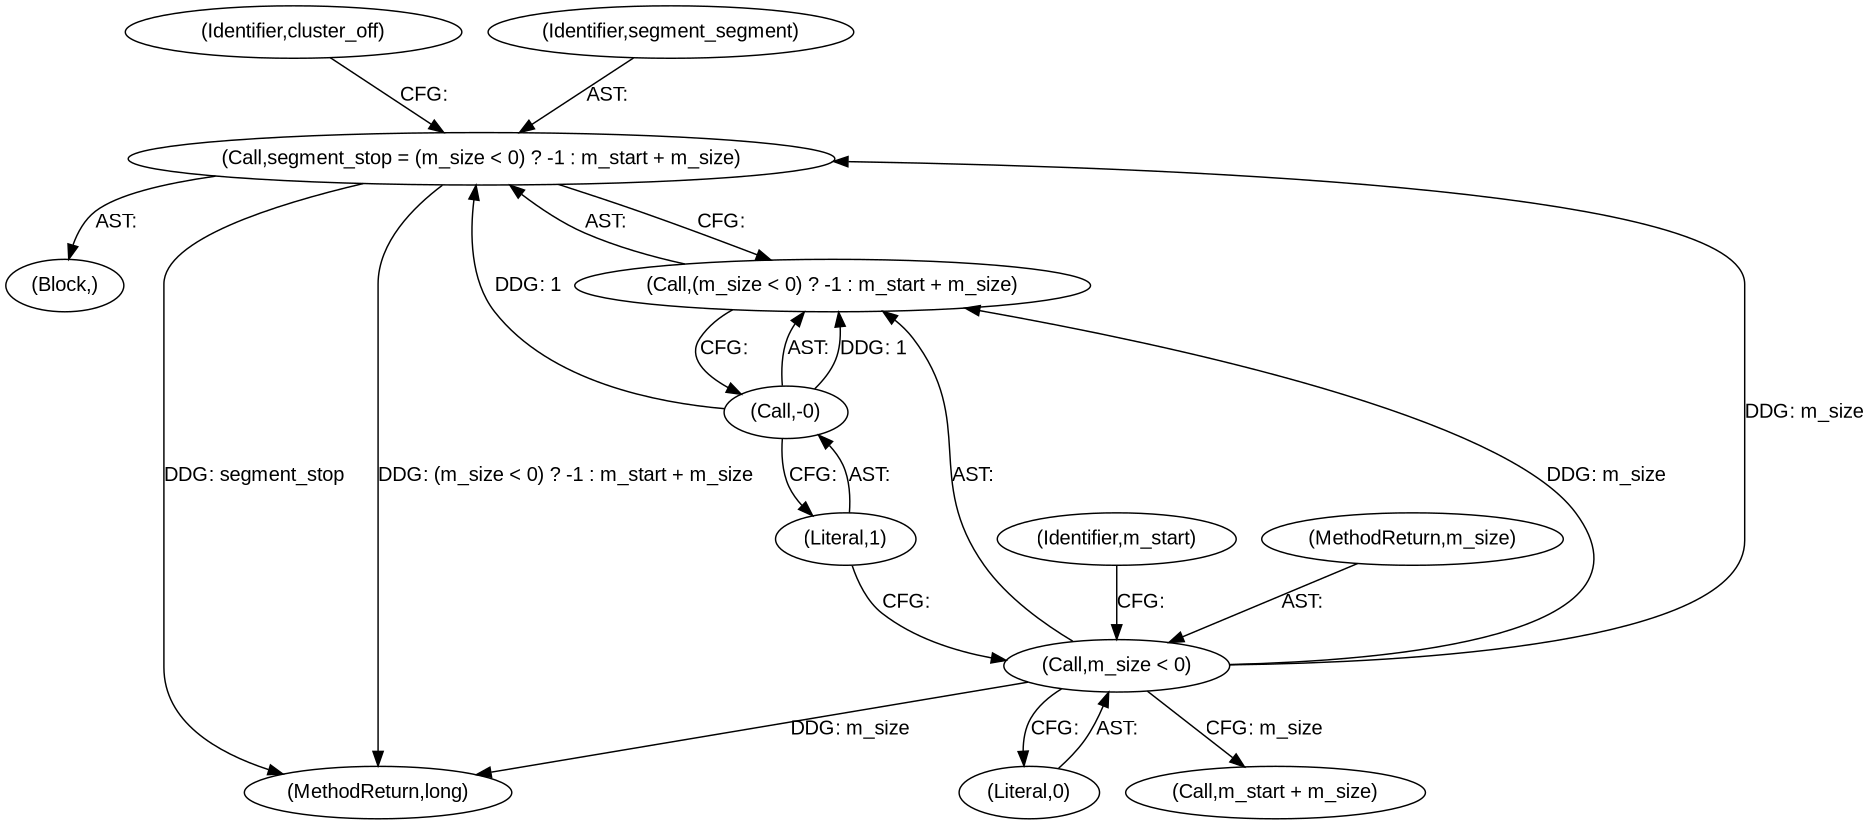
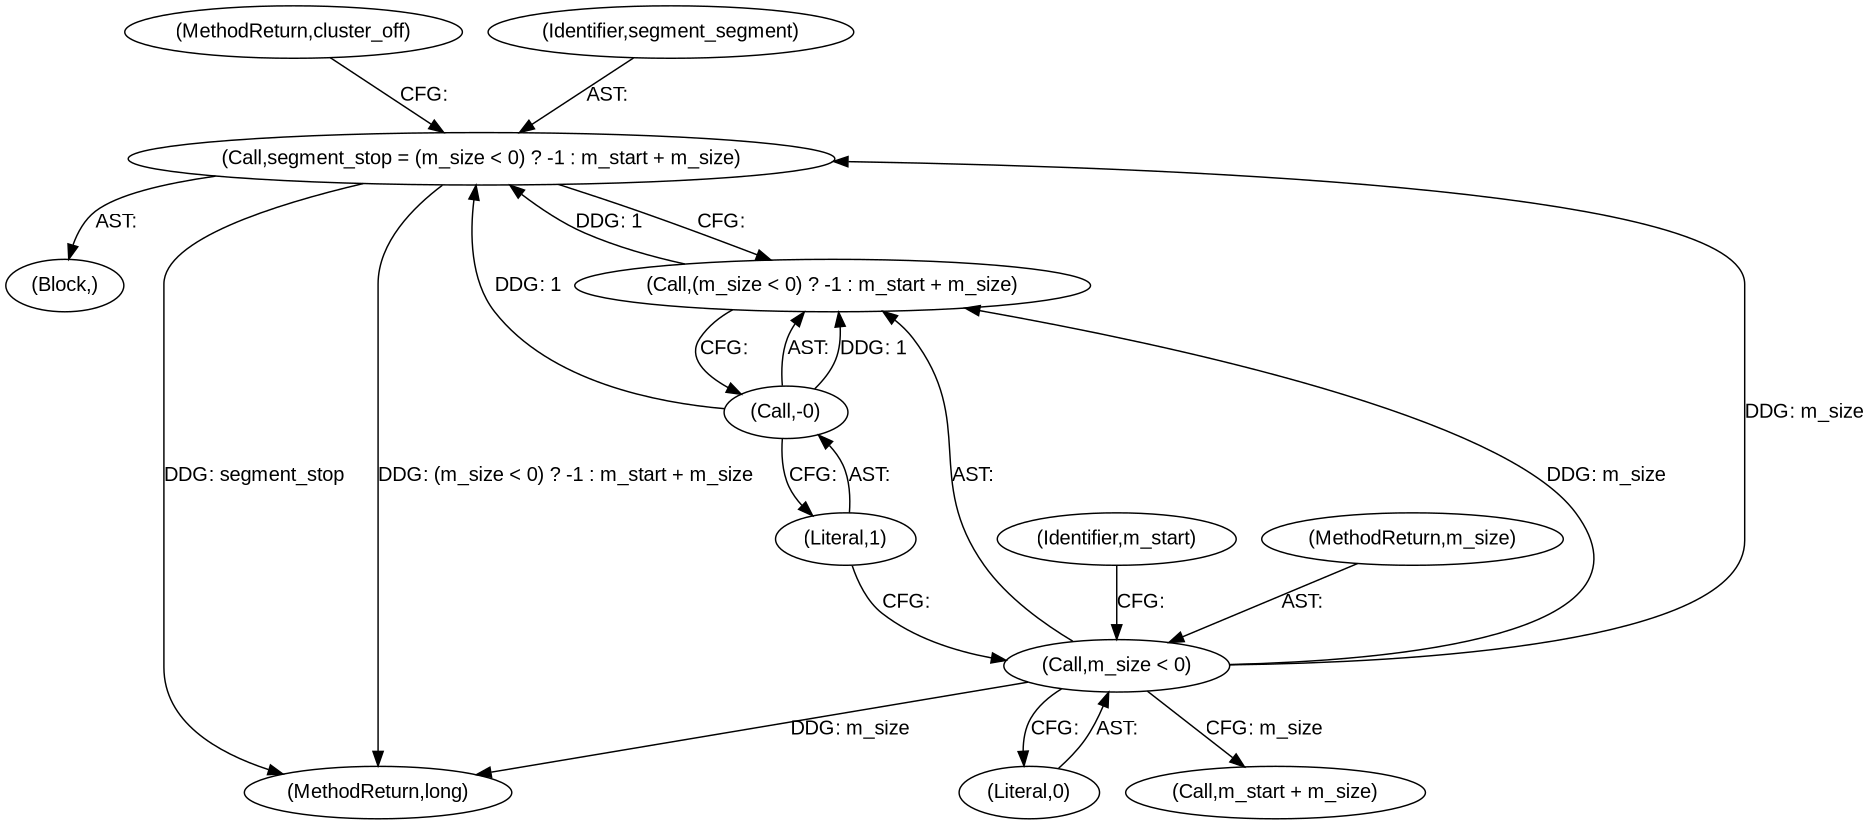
node "(Identifier,cluster_off)": label "(Identifier,cluster_off)" -> "(MethodReturn,cluster_off)"
edge "(Call,(m_size < 0) ? -1 : m_start + m_size)" -> "(Call,segment_stop = (m_size < 0) ? -1 : m_start + m_size)": label "AST: " -> "DDG: 1"
